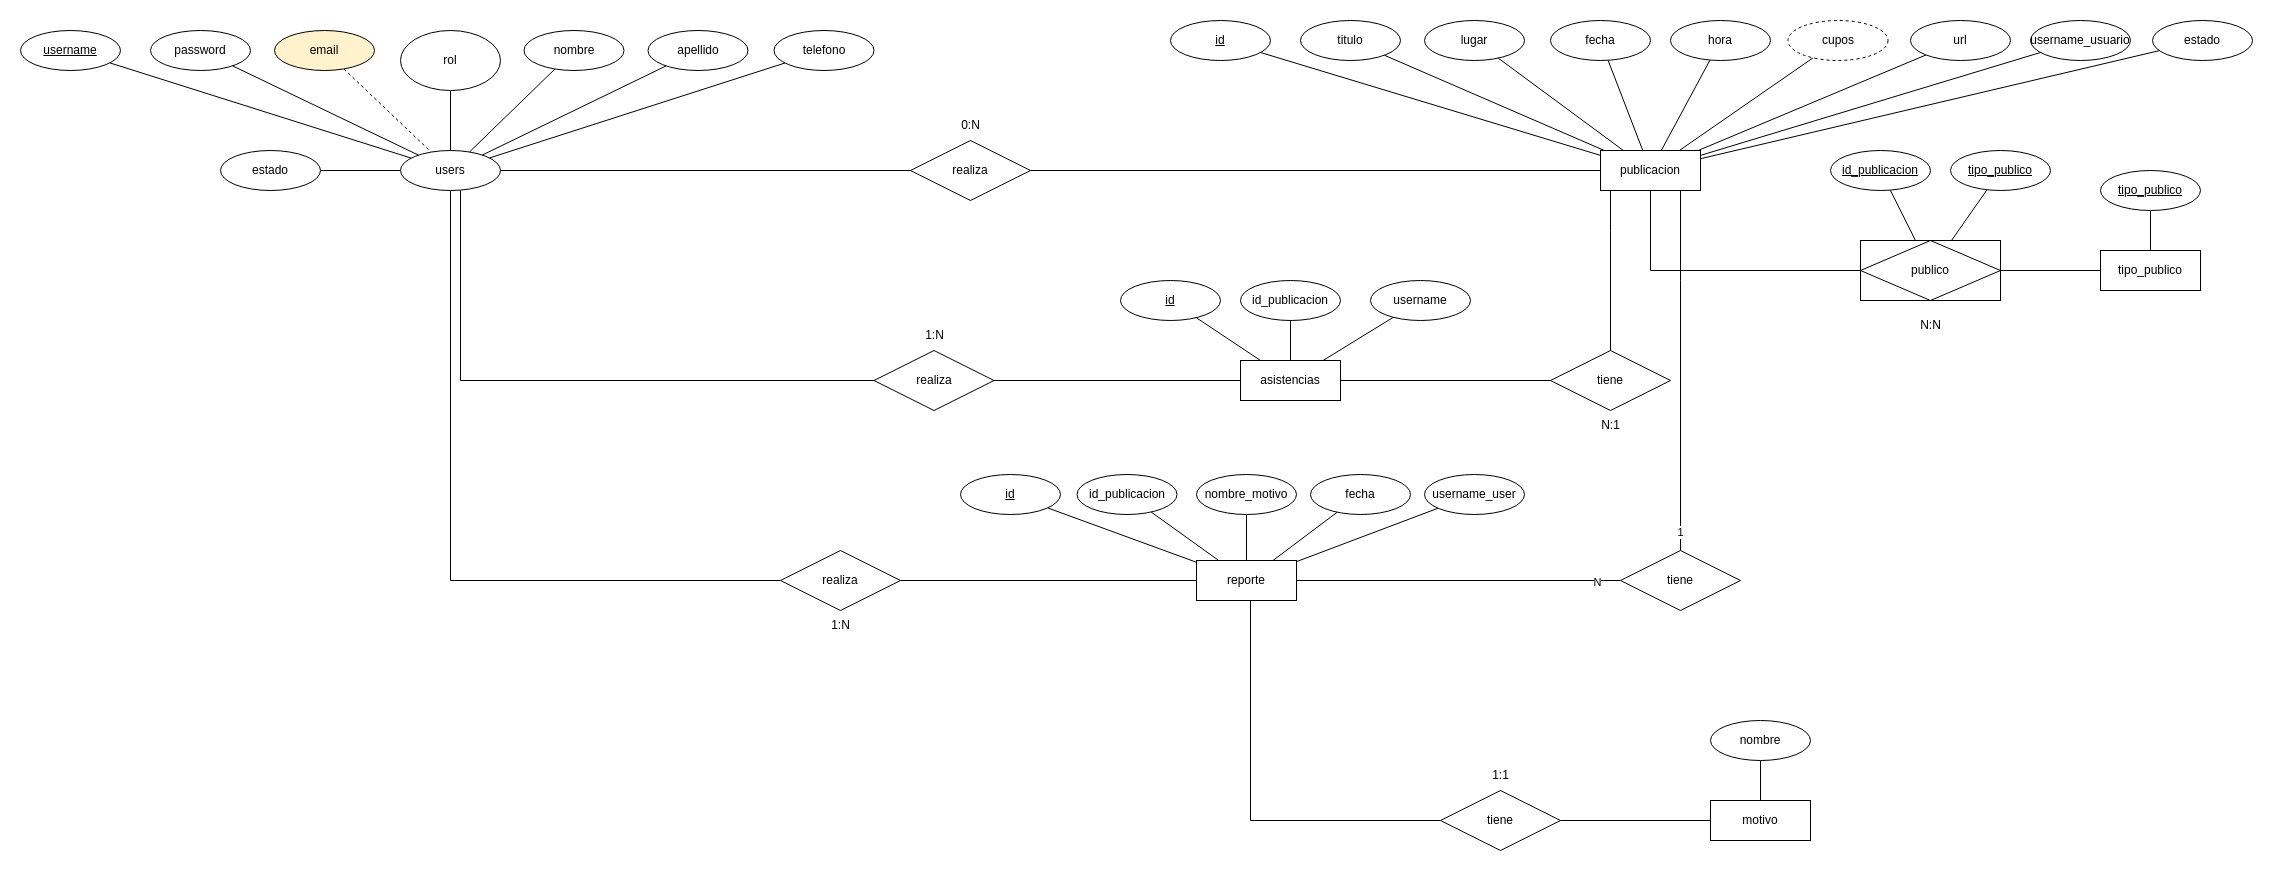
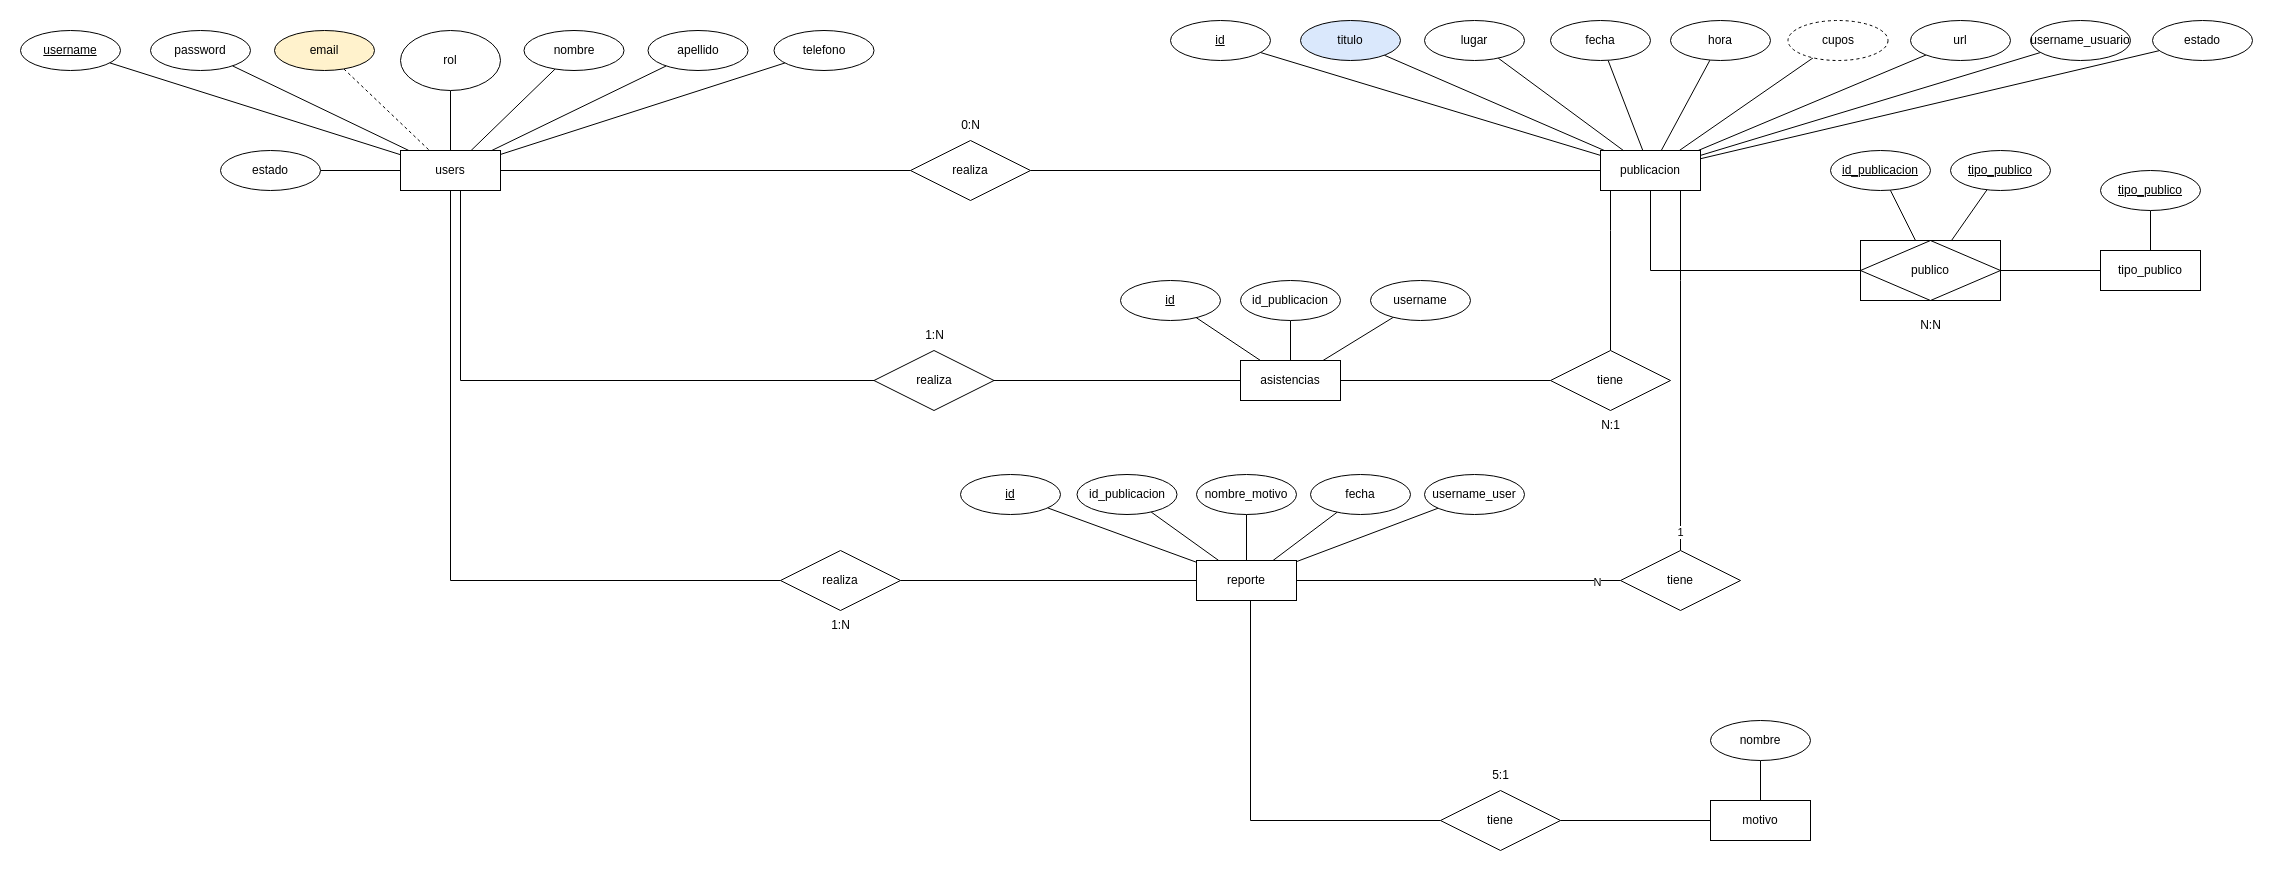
node "titulo": fillcolor #ffffff -> #dae8fc
node "users": shape ellipse -> rectangle
node "1:1": label "1:1" -> "5:1"
